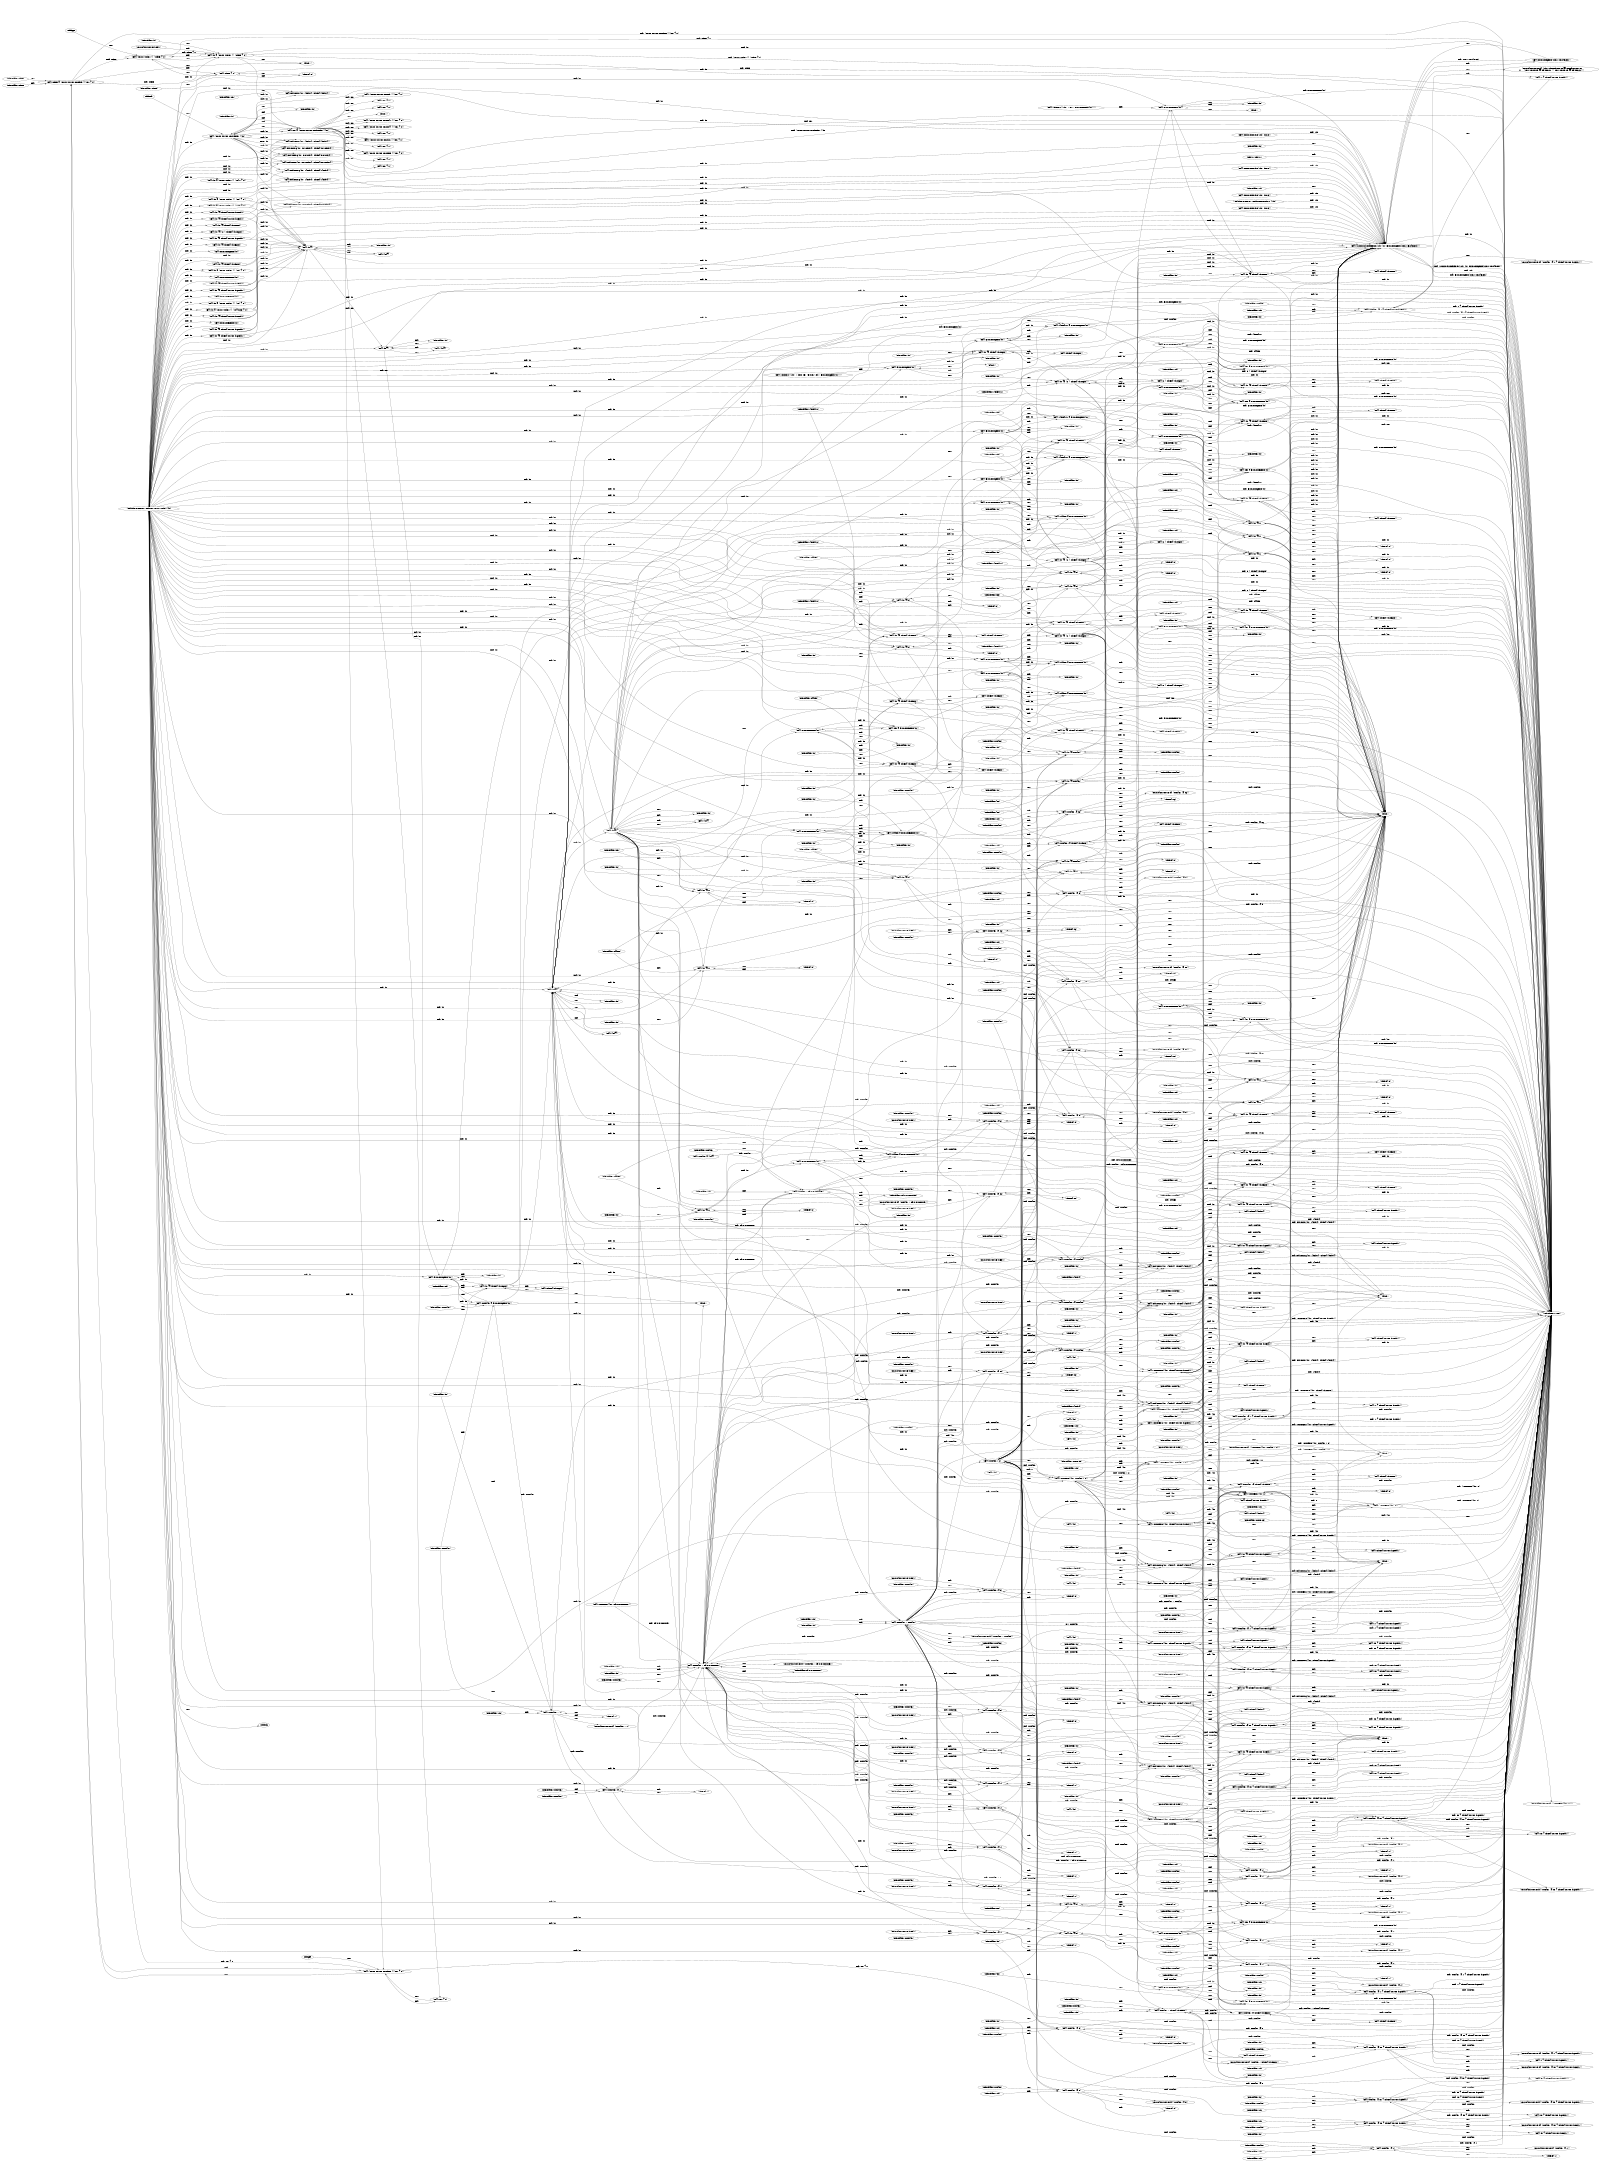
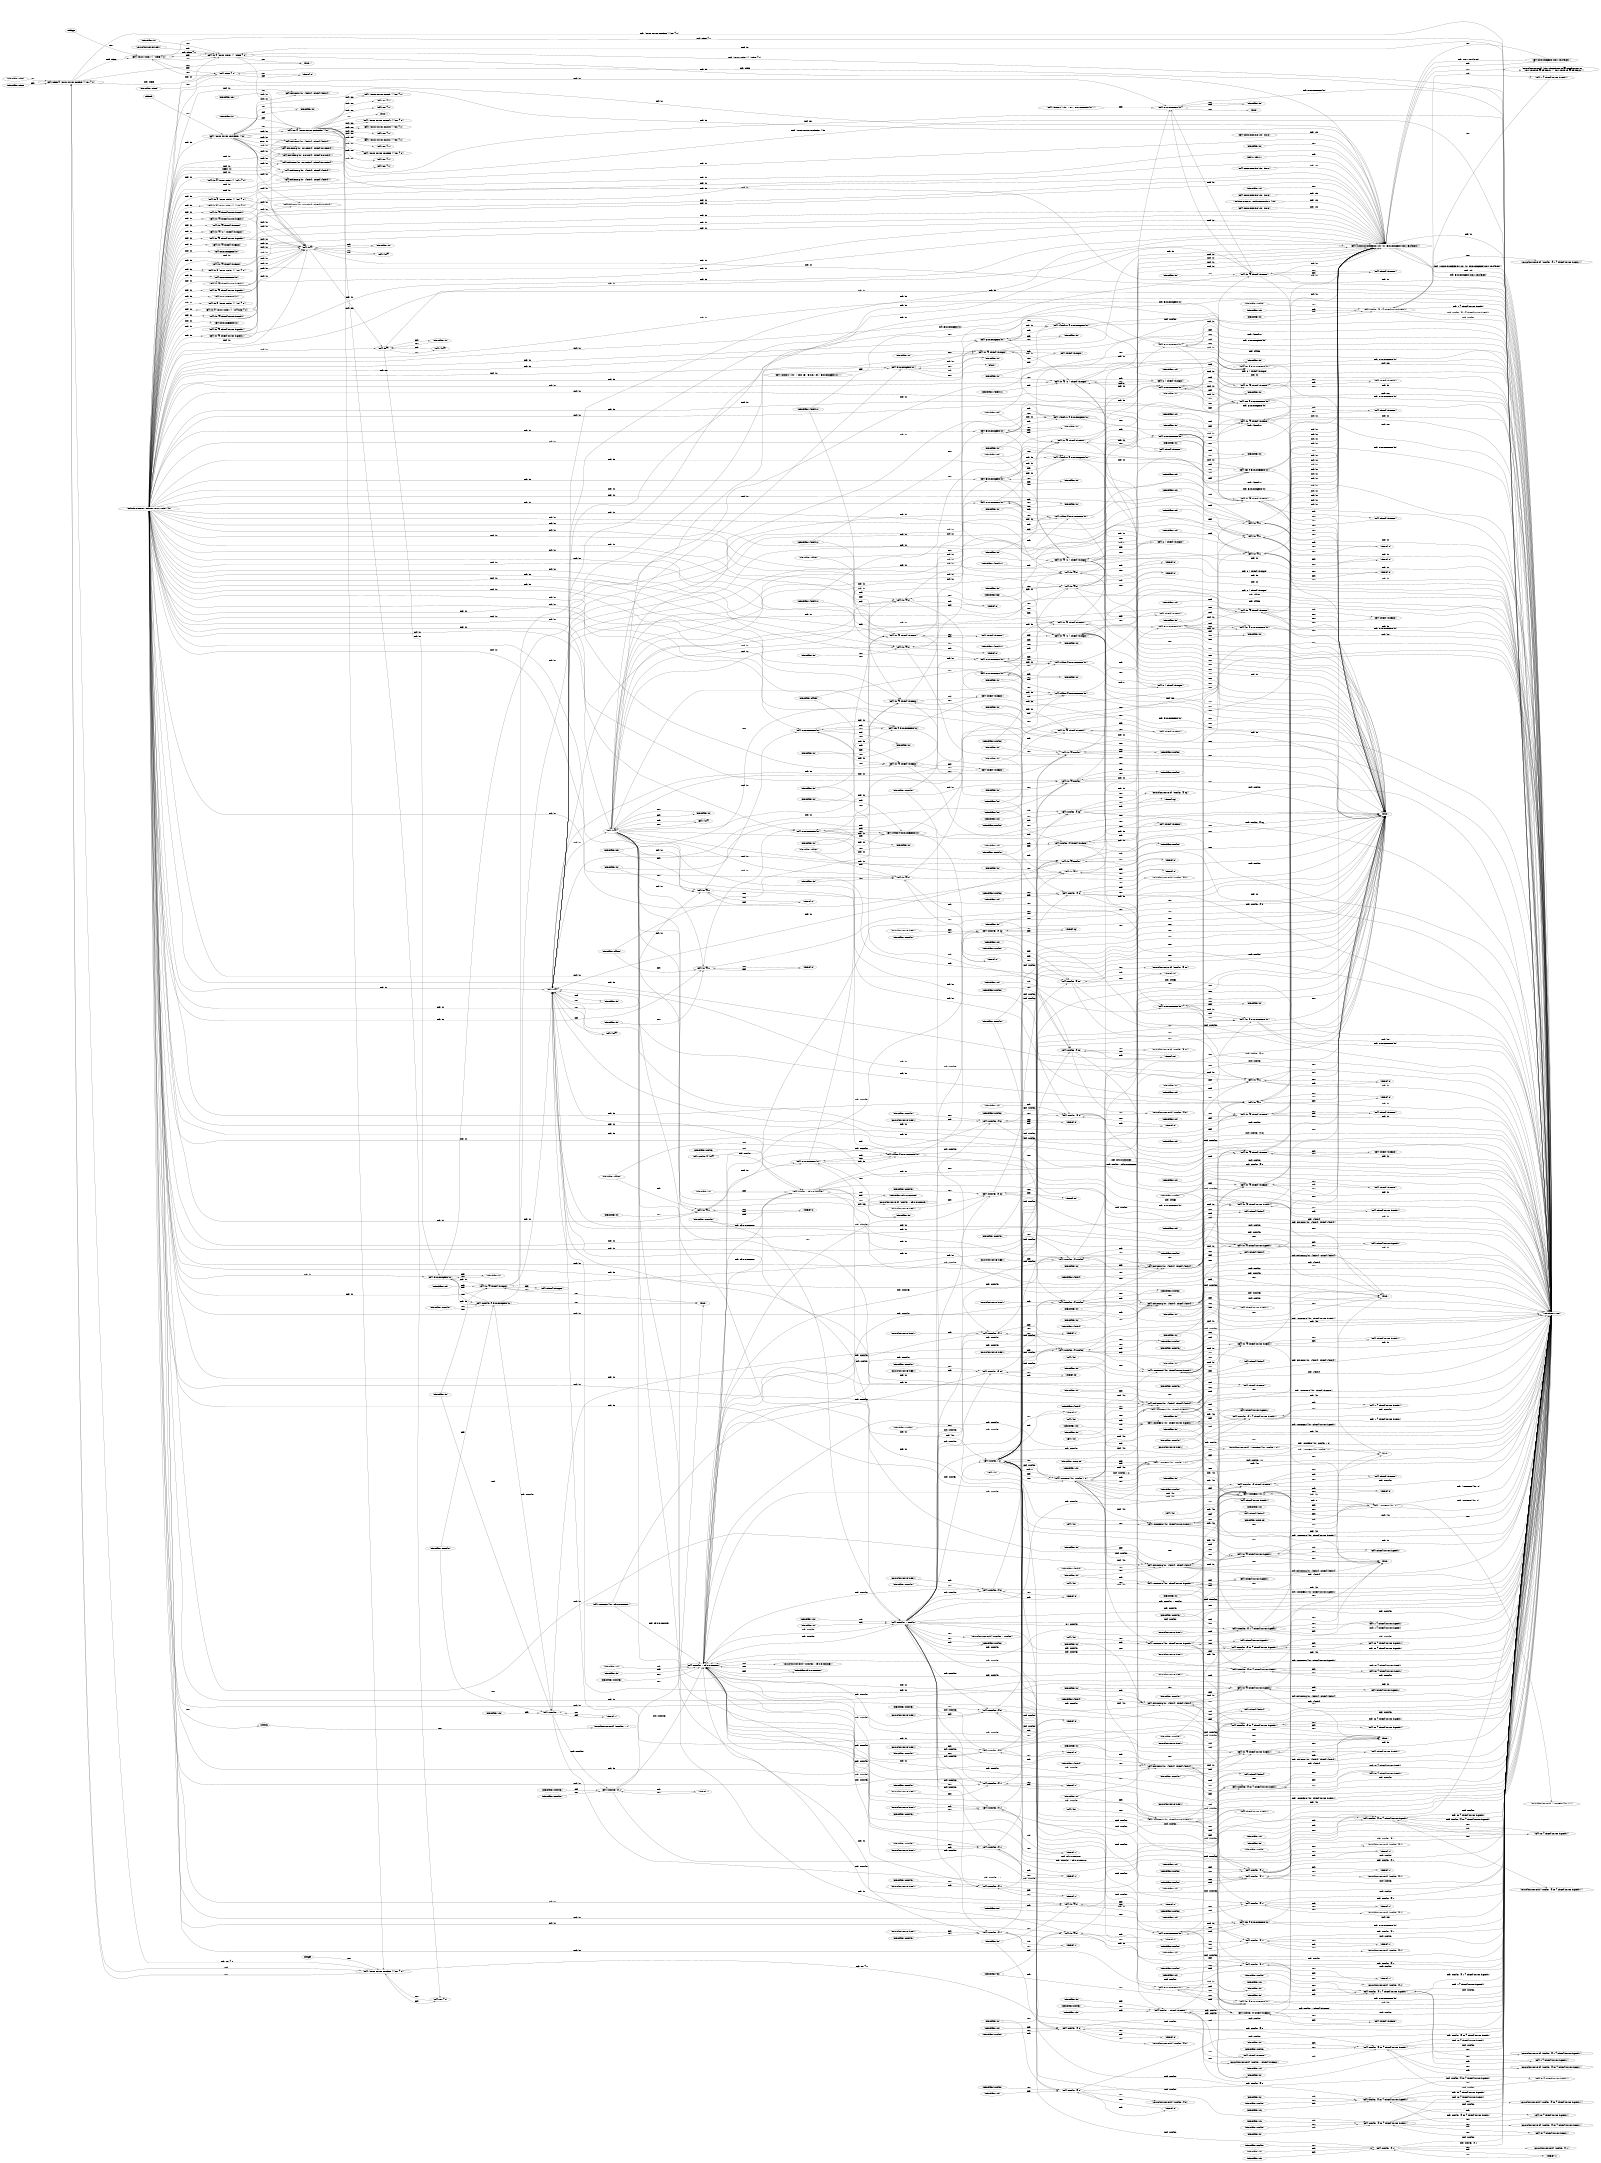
edge "(Call,pgm = (const struct pgm_header *)bp)" -> "(Call,(const struct pgm_header *)bp)": removed, label "CFG:"
node "(Call,(const struct pgm_poll *)(pgm + 1))": label "(Call,(const struct pgm_poll *)(pgm + 1))" -> "(Call,(const struct pgm_opt *)(pgm + 1))"
edge "(MethodParameterIn,register const u_char *bp)" -> "(Call,addrtostr6(bp, group_buf, sizeof(group_buf)))": label "DDG: bp" -> "TTEST: bp"
edge "(Call,opt_len < PGM_MIN_OPT_LEN)" -> "(ControlStructure,if (opt_len < PGM_MIN_OPT_LEN))": label "AST: " -> "DDG: seq"
edge "(Call,opts_len < PGM_MIN_OPT_LEN)" -> "(Call,opts_len < opt_len)": added, label "DDG: opts_len"
edge "(Call,opts_len < 4)" -> "(ControlStructure,if (opts_len < 4))": now "1000106" -> "(ControlStructure,if (opts_len < 4))"
